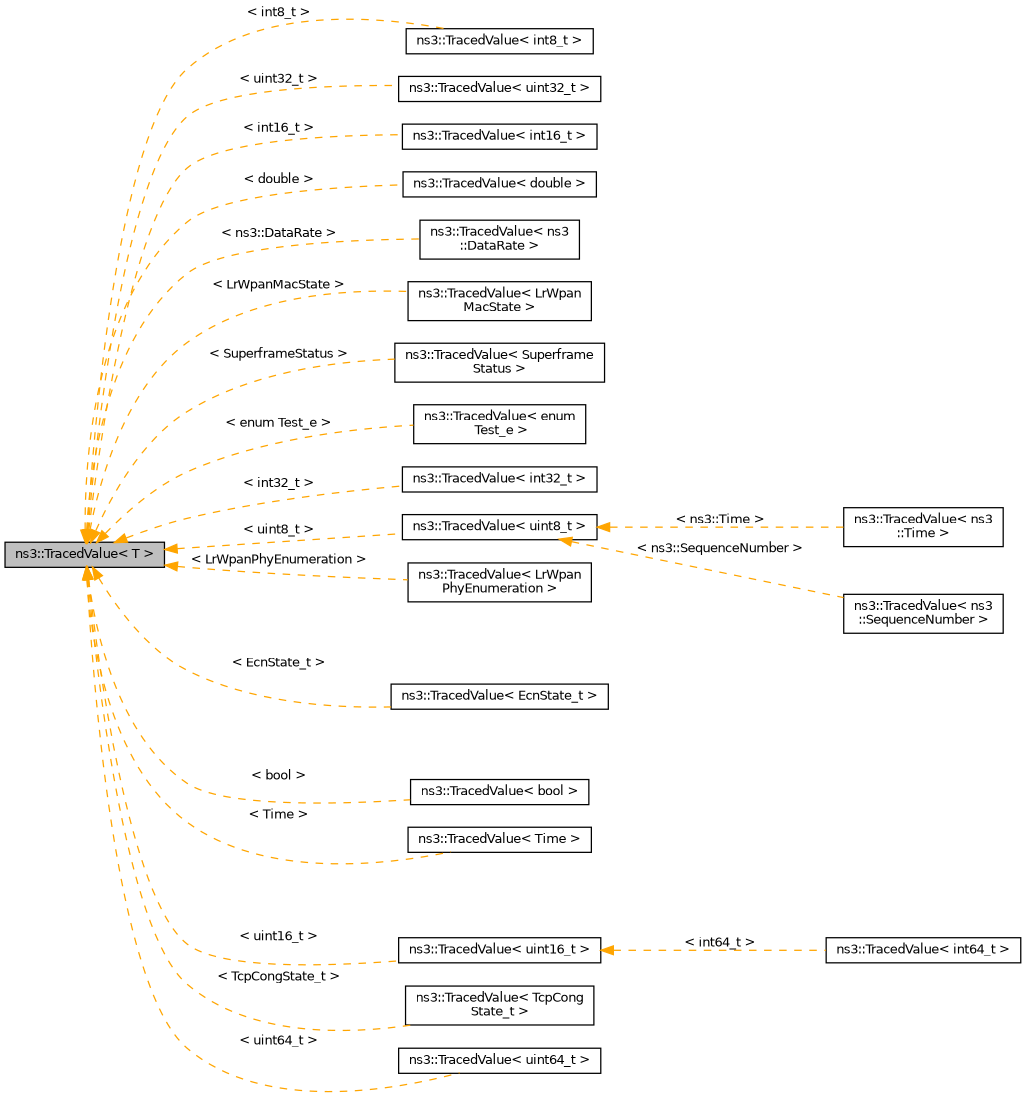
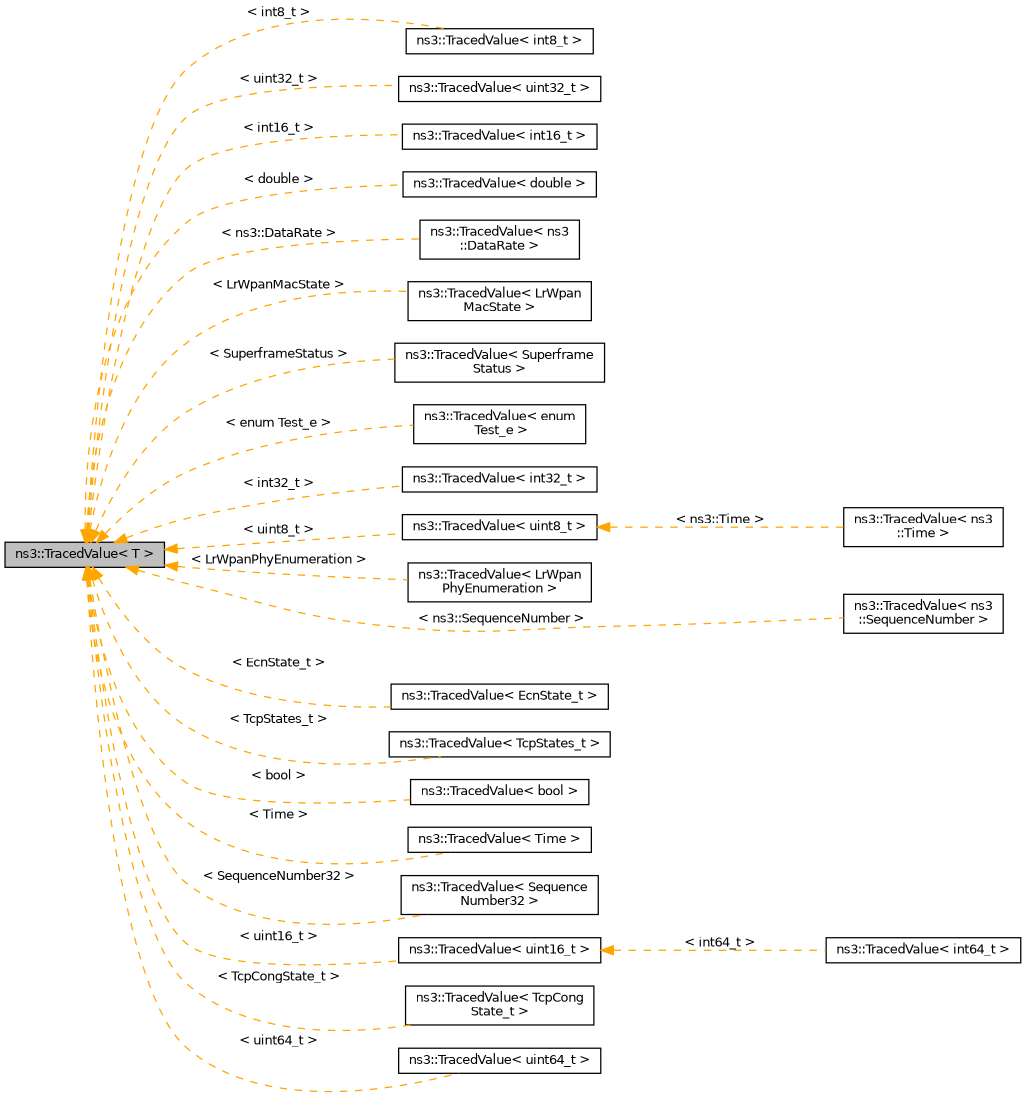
edge "ns3::TracedValue< ns3 ::SequenceNumber >" -> "ns3::TracedValue< uint8_t >": now "ns3::TracedValue< ns3 ::SequenceNumber >" -> "ns3::TracedValue< T >"
node "ns3::TracedValue< TcpStates_t >": added
node "ns3::TracedValue< Sequence Number32 >": added
